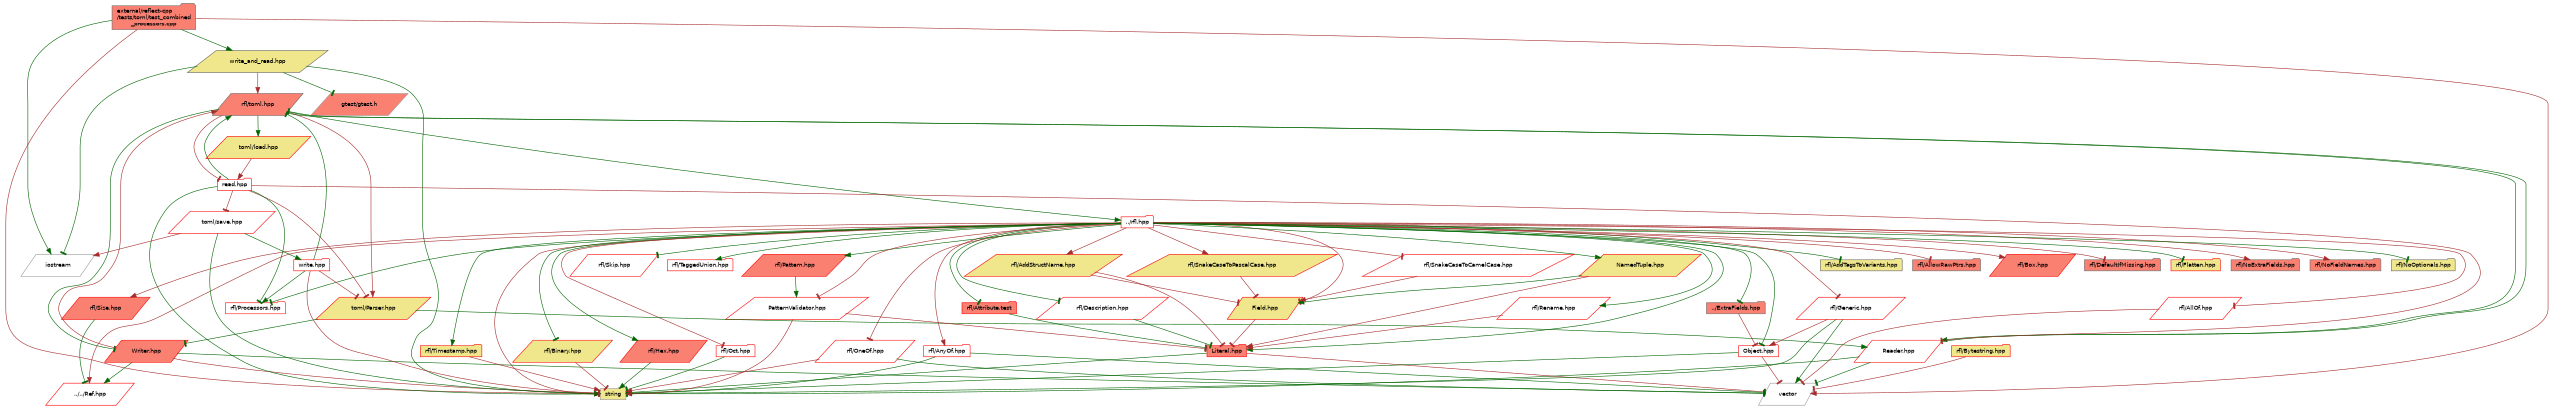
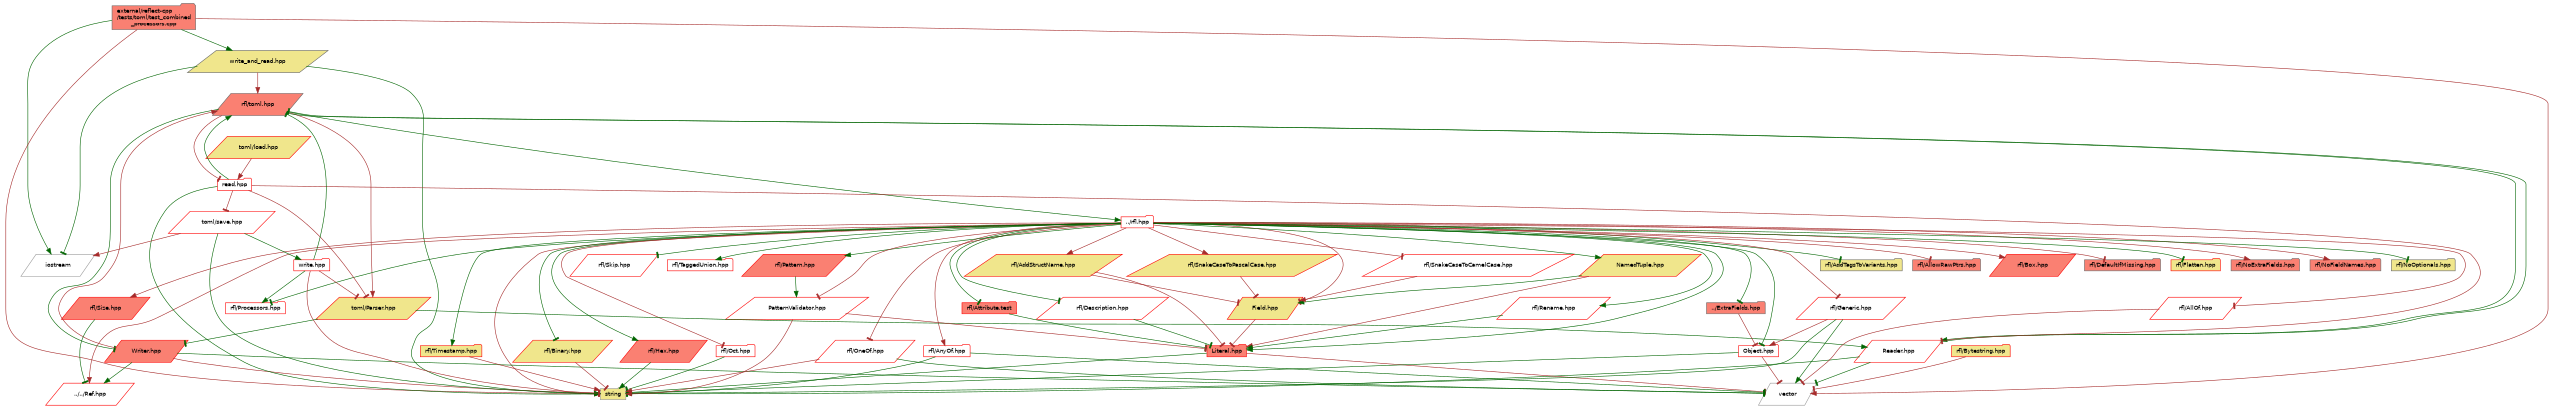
node "gtest/gtest.h": removed
edge "rfl/toml.hpp" -> "toml/load.hpp": removed
edge "read.hpp" -> "rfl/Processors.hpp": removed
edge "rfl/Rename.hpp" -> "Literal.hpp": color brown -> darkgreen
